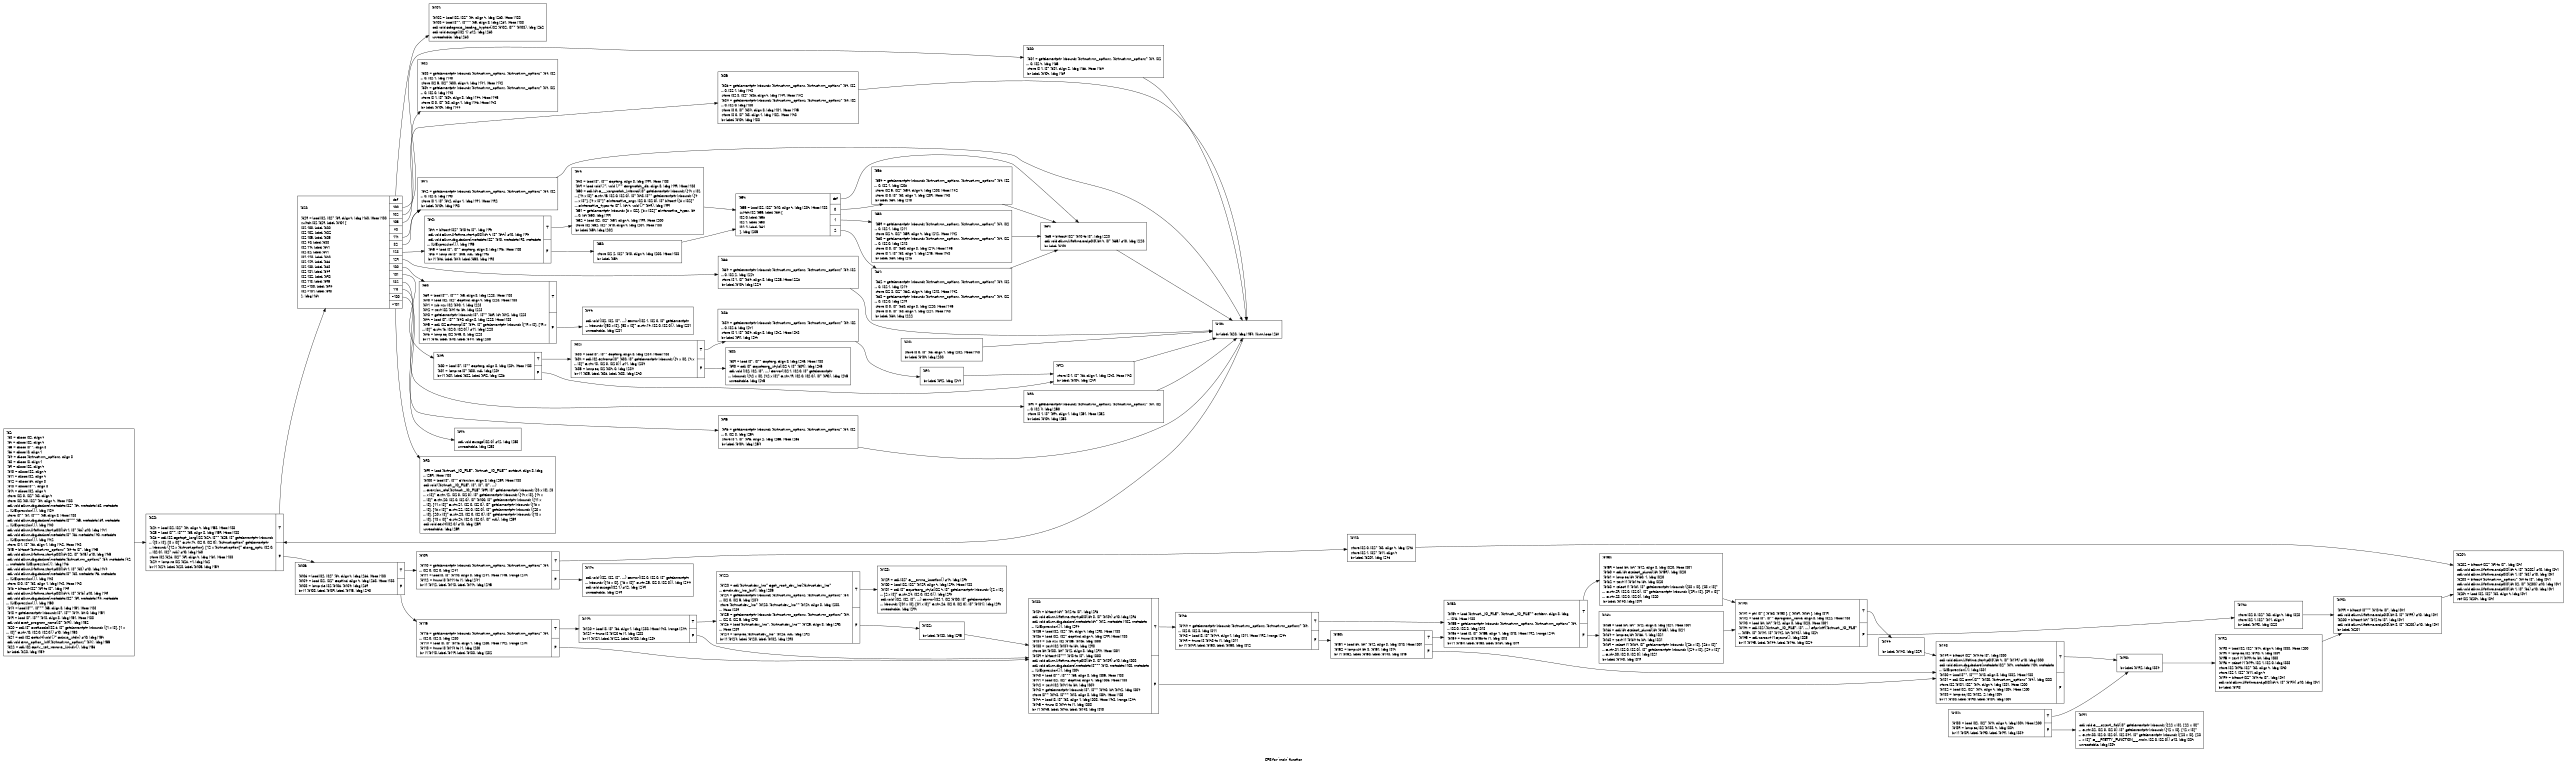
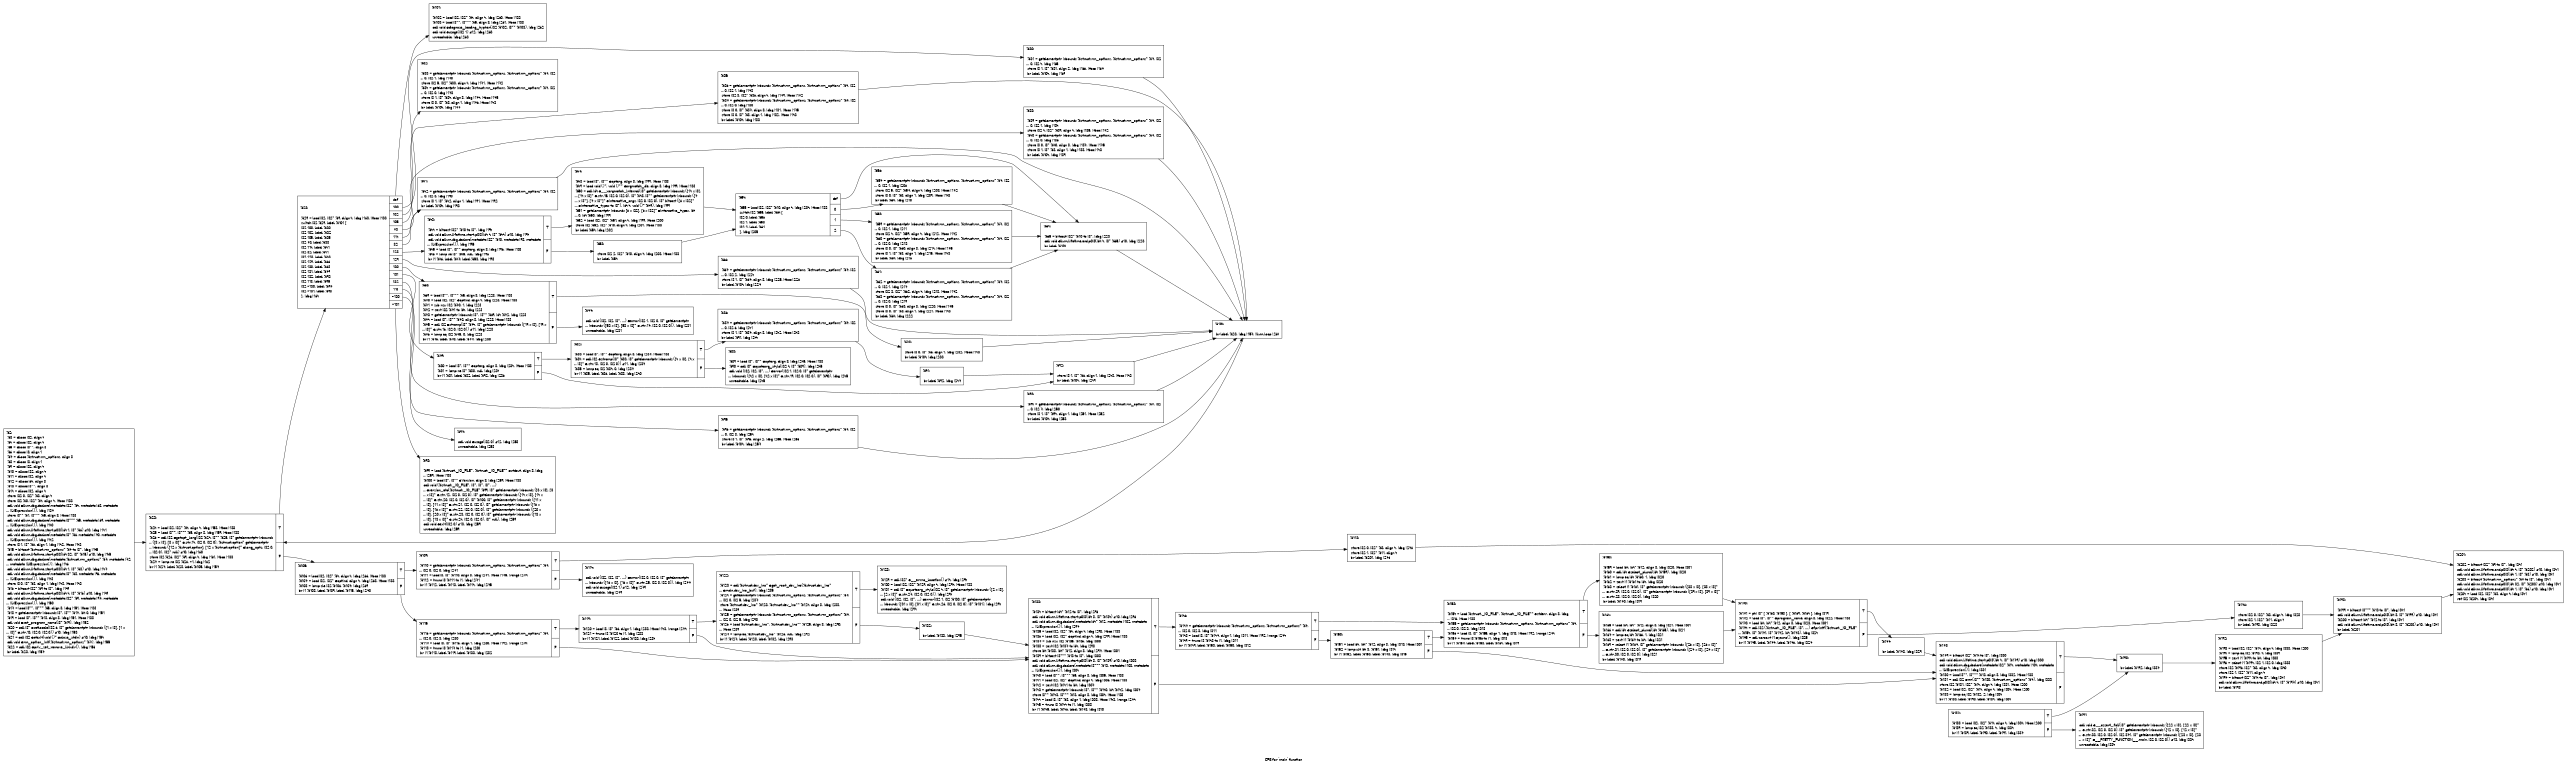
node "%38:": added
edge "%68:" -> "%78:": added
